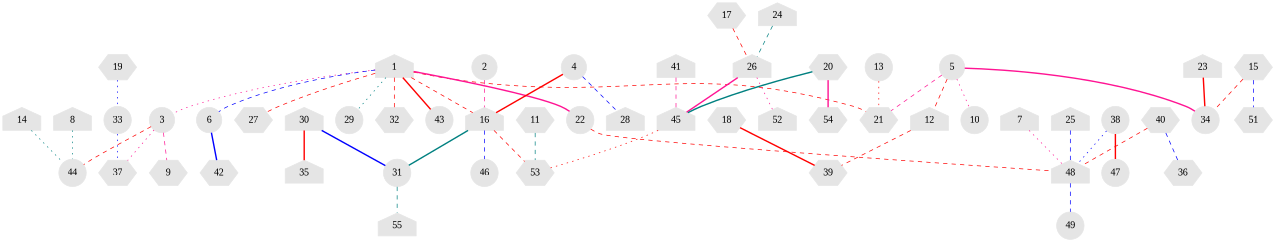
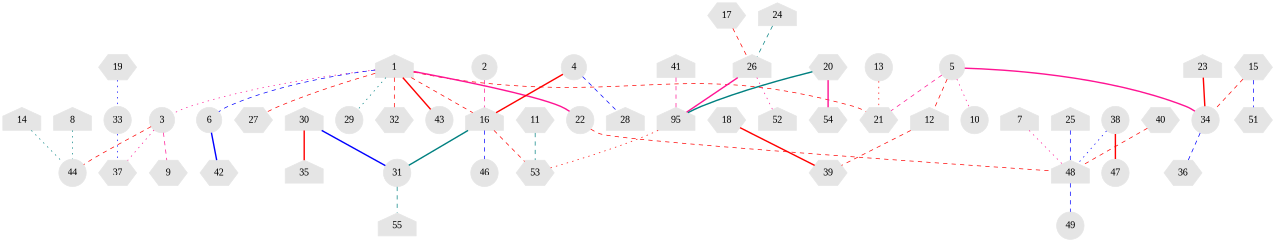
node "45": label "45" -> "95"
edge "40" -- "36": now "34" -- "36"
